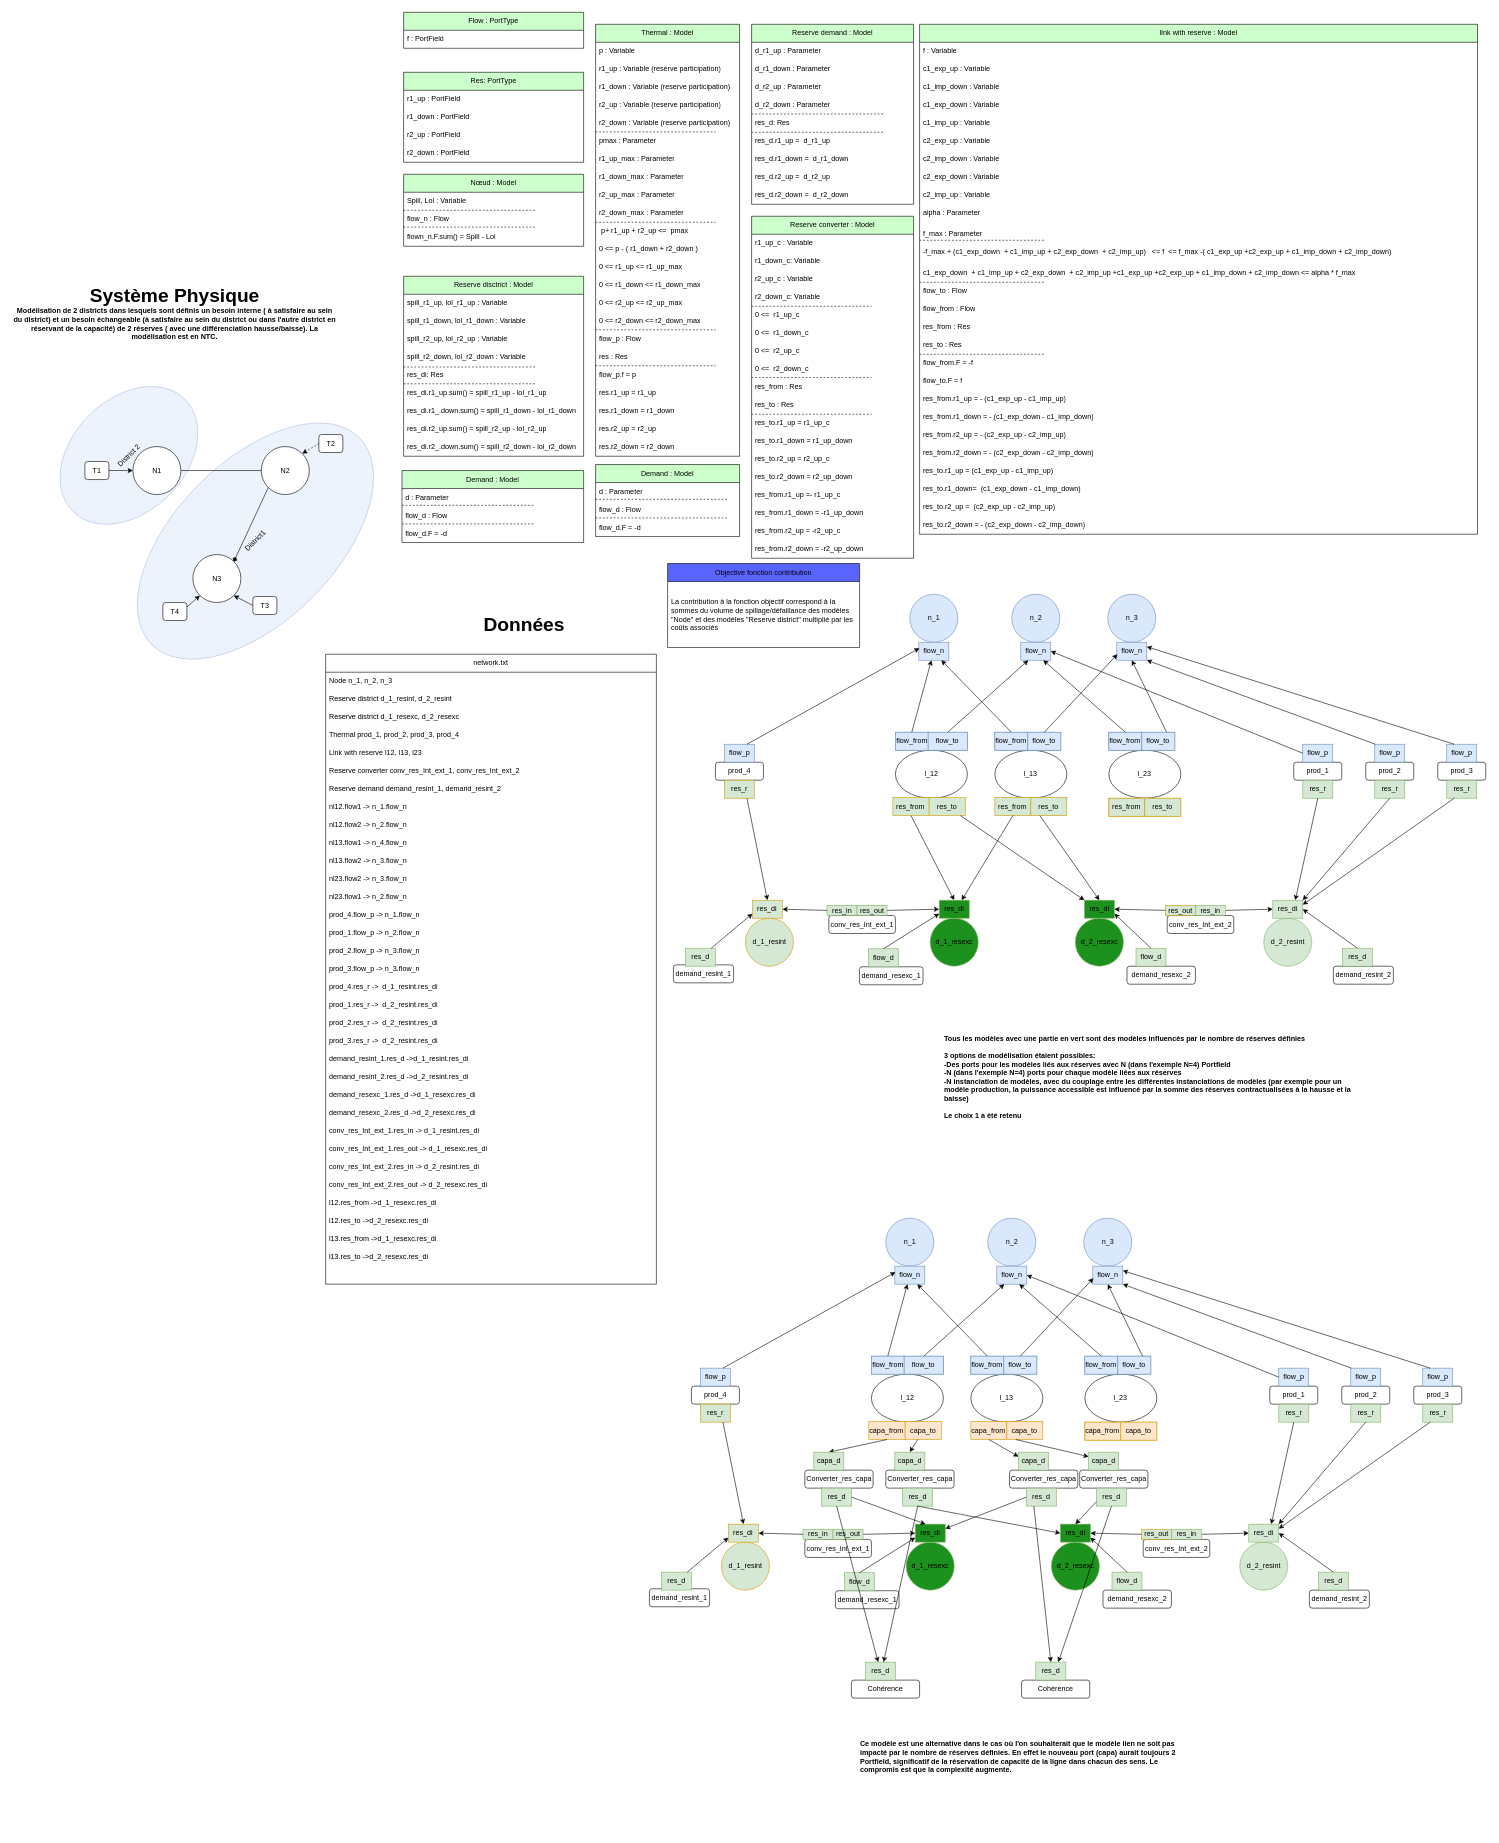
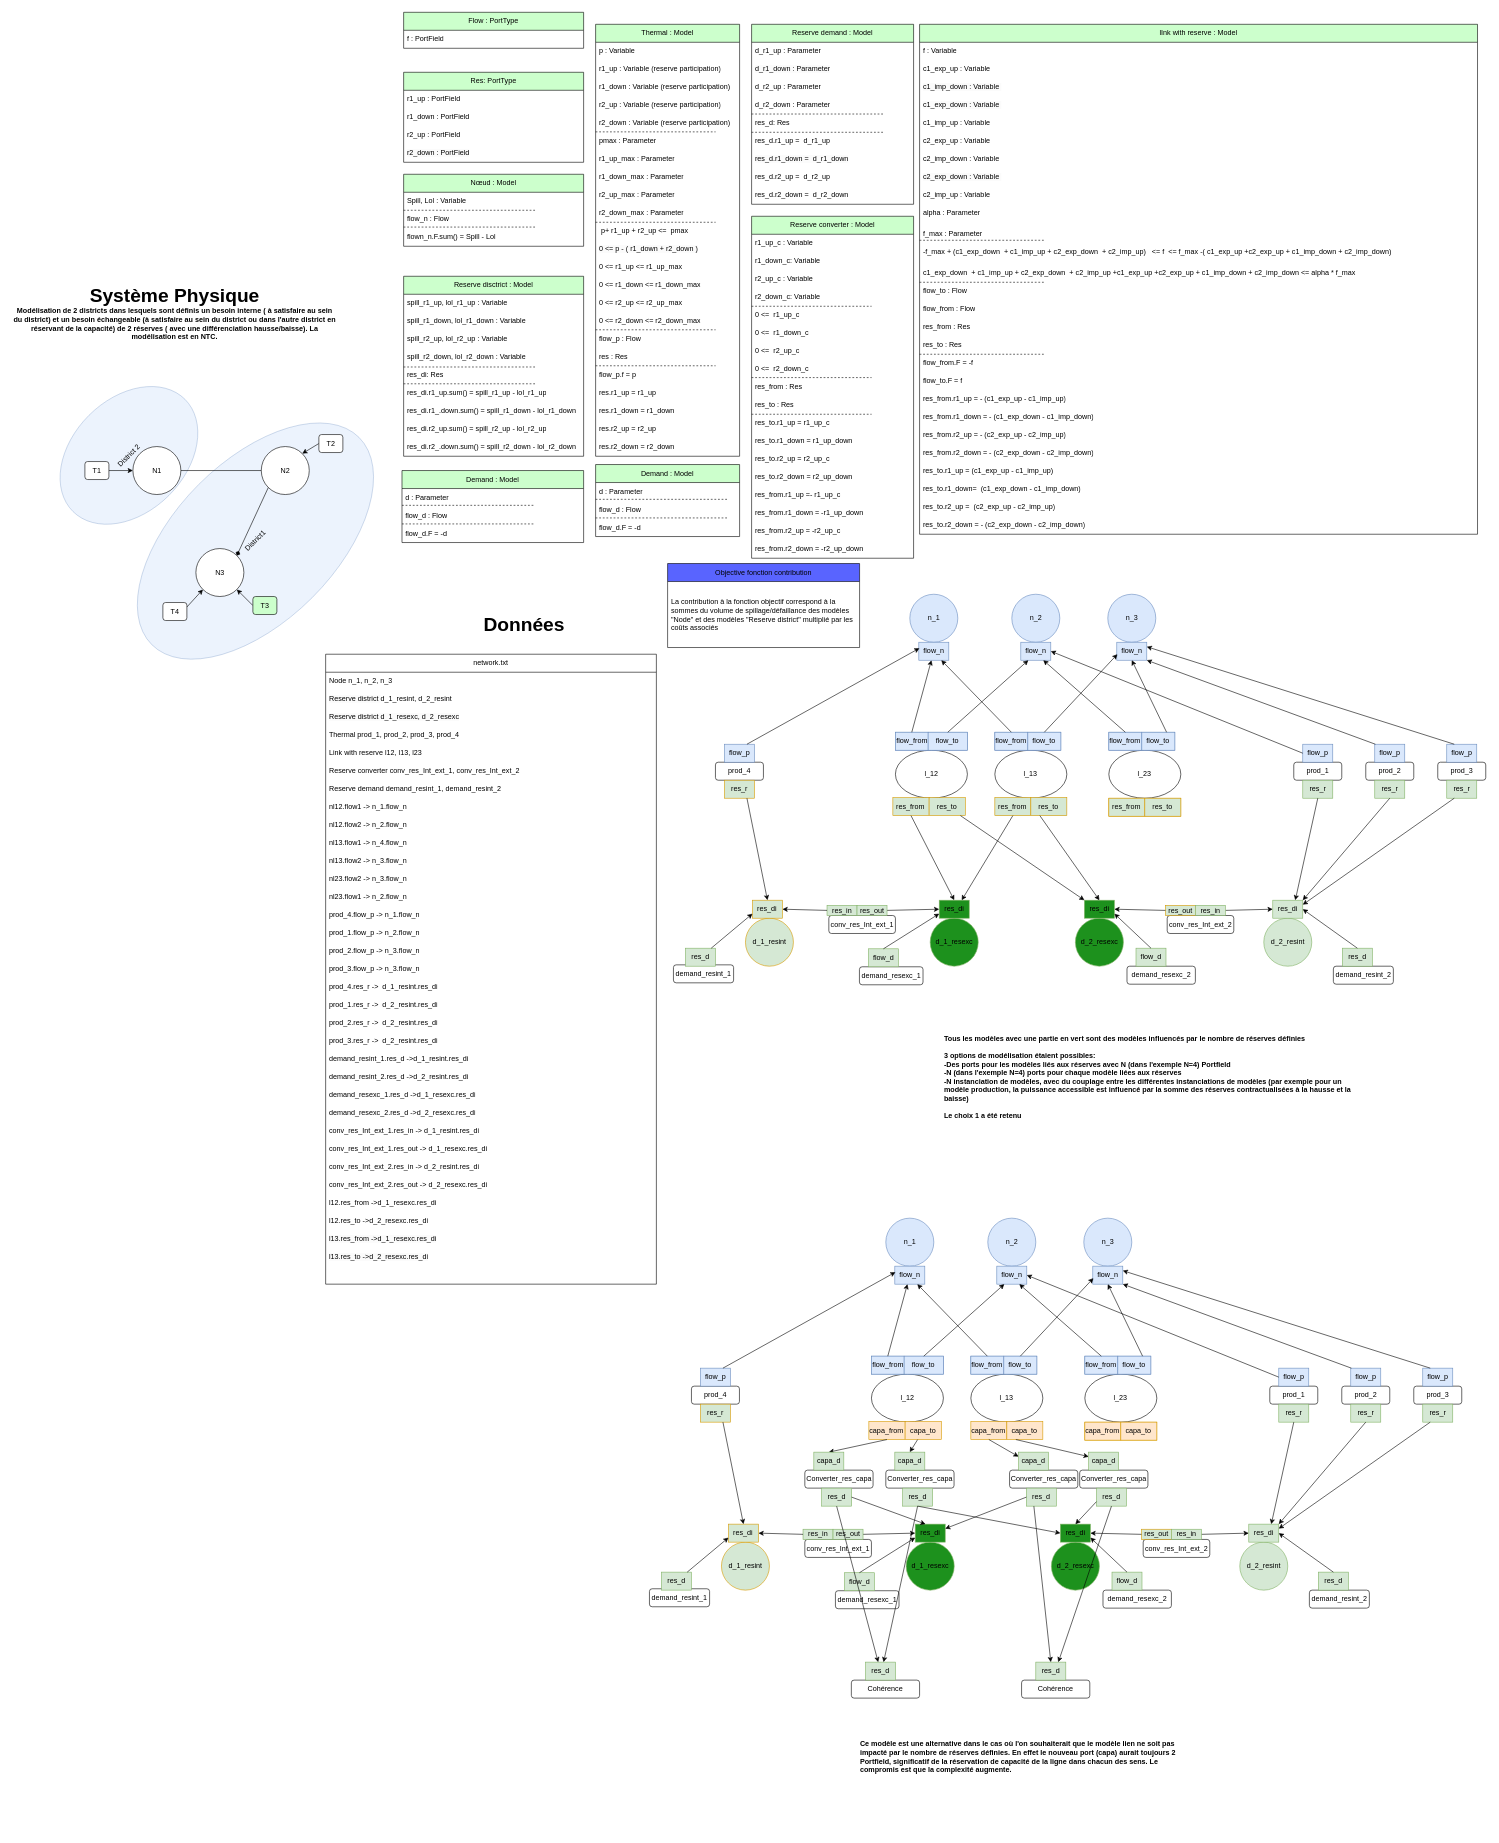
edge "T2" -> "N2": style dashed -> solid
node "N3": moved (217, 579) -> (220, 573)
node "T3": fillcolor #ffffff -> #ccffcc
